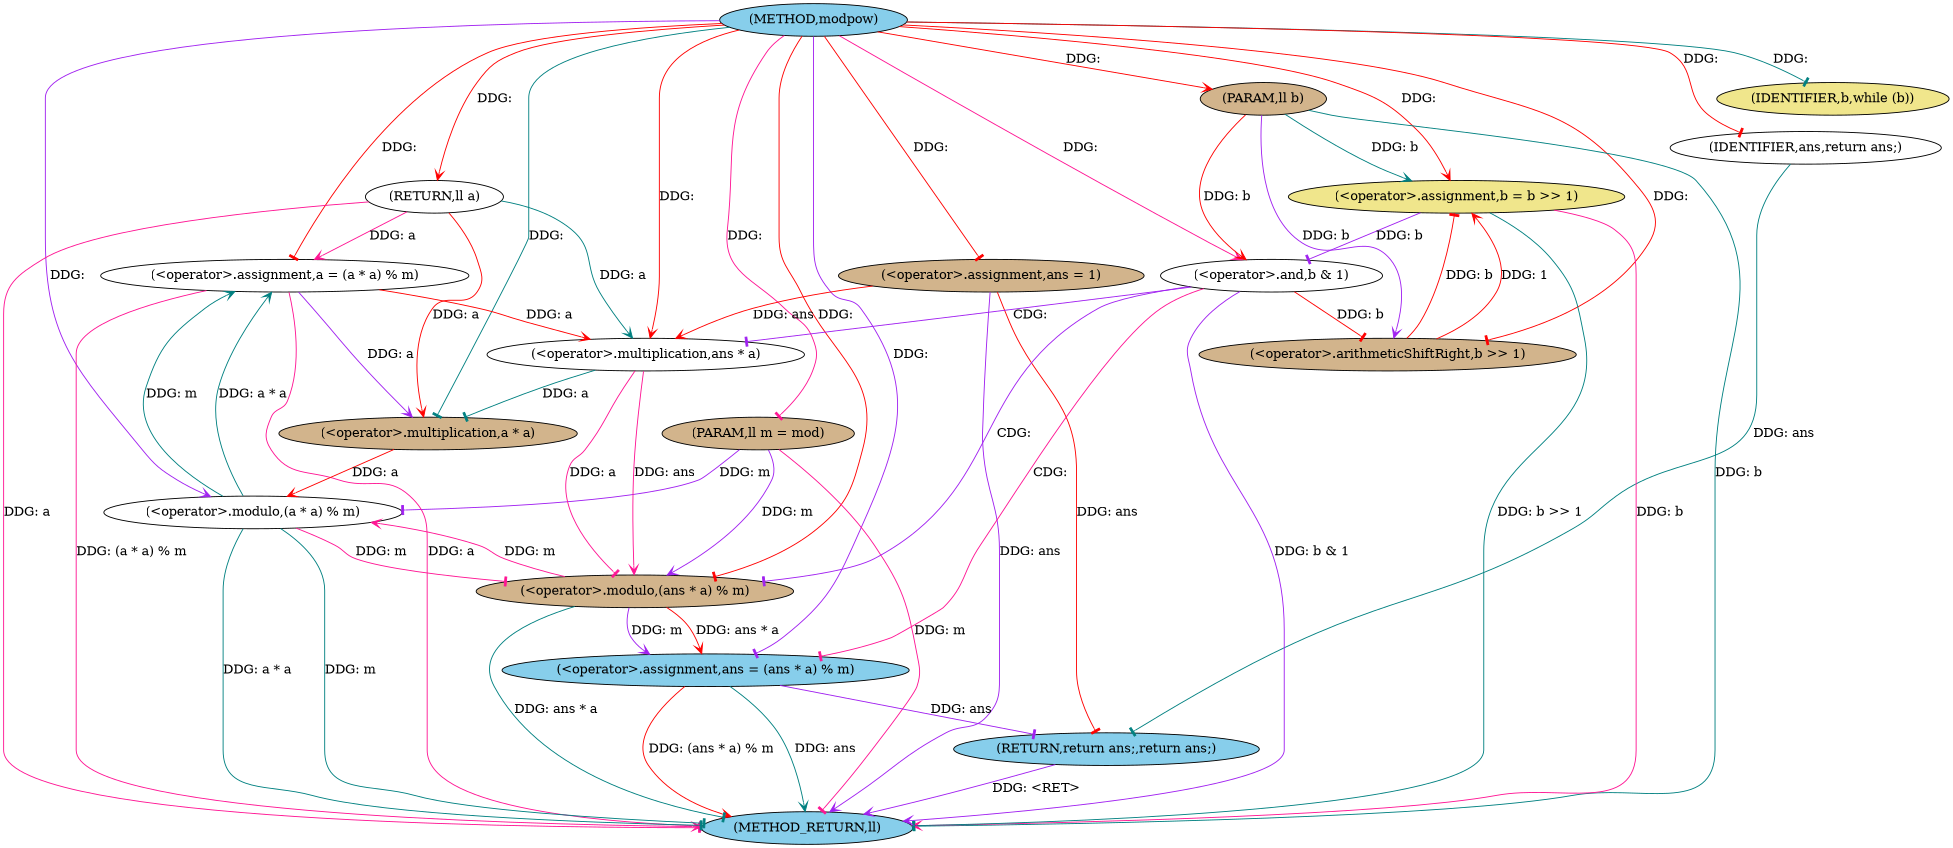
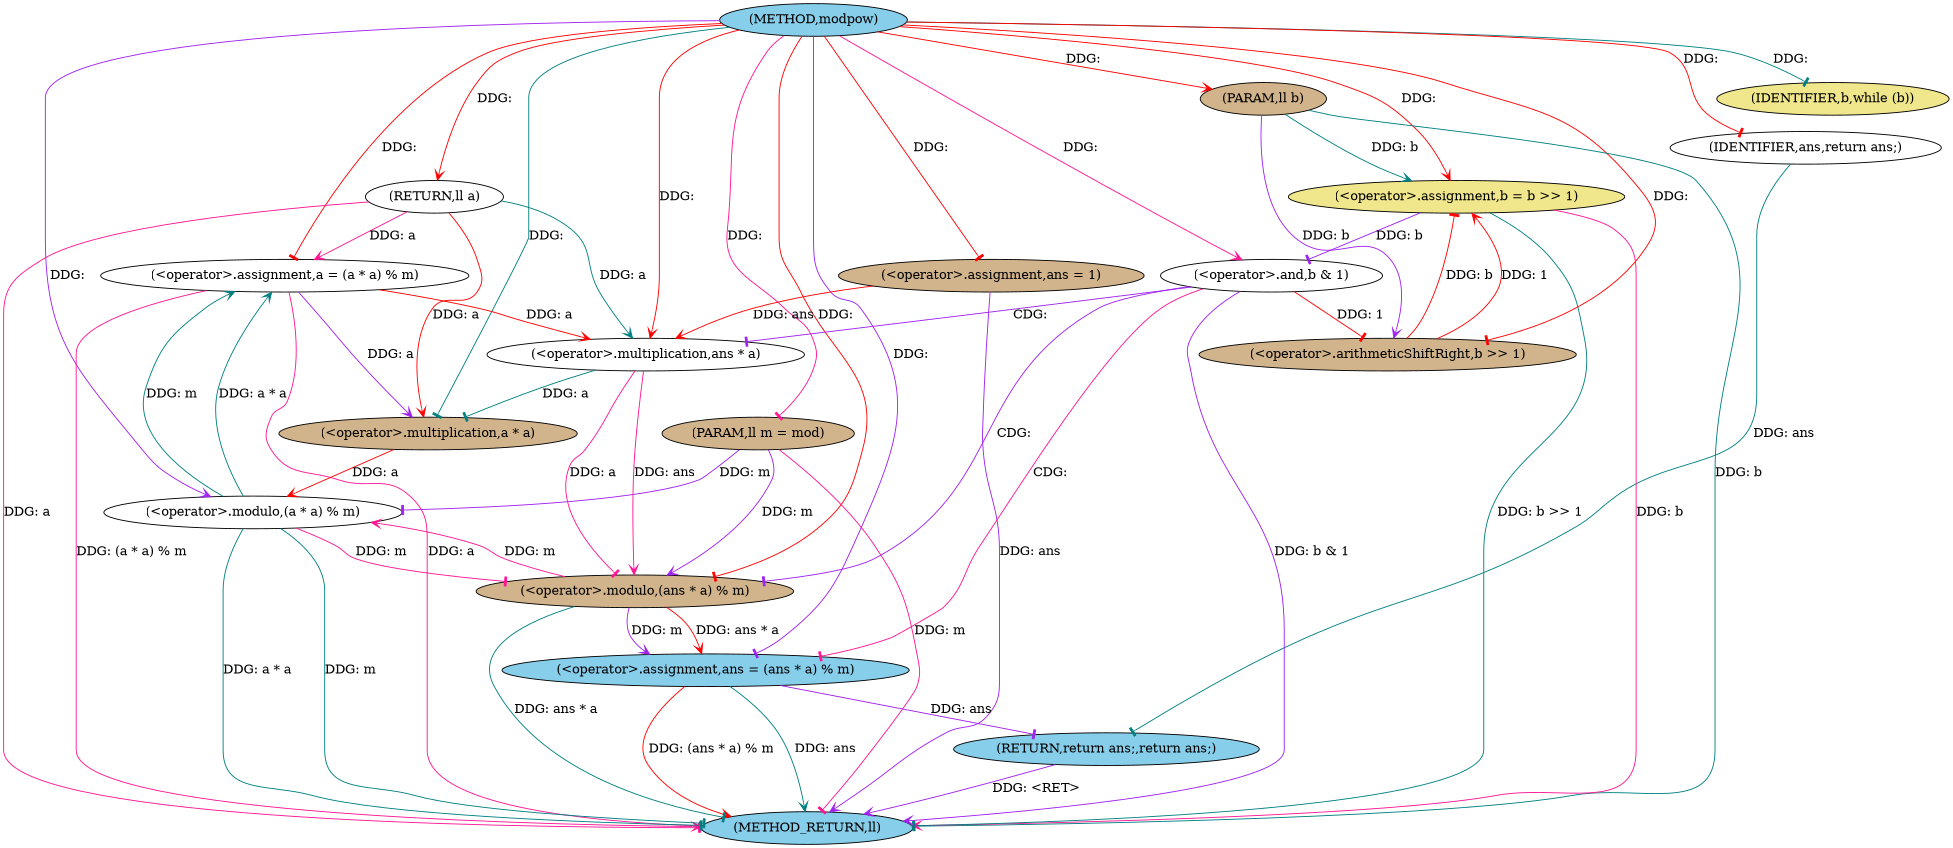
edge "(PARAM,ll b)" -> "(<operator>.and,b & 1)": removed, label "DDG: b"
edge "(<operator>.and,b & 1)" -> "(<operator>.arithmeticShiftRight,b >> 1)": label "DDG: b" -> "DDG: 1"
edge "(<operator>.assignment,ans = 1)" -> "(RETURN,return ans;,return ans;)": removed, label "DDG: ans"
